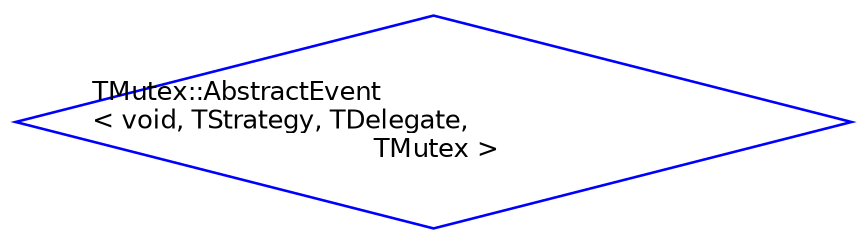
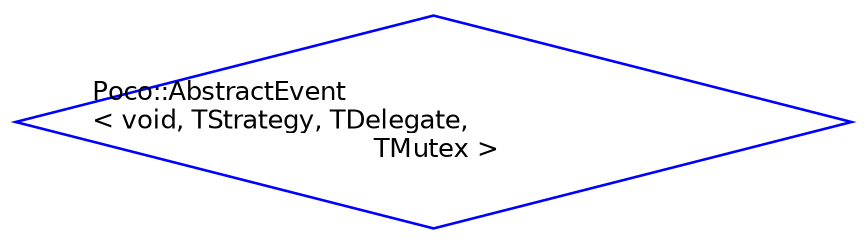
node "TMutex::AbstractEvent < void, TStrategy, TDelegate, TMutex >": label "TMutex::AbstractEvent < void, TStrategy, TDelegate, TMutex >" -> "Poco::AbstractEvent < void, TStrategy, TDelegate, TMutex >"
